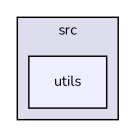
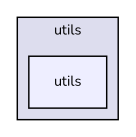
cluster "src": label "src" -> "utils"
